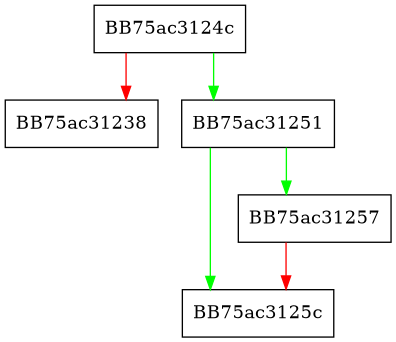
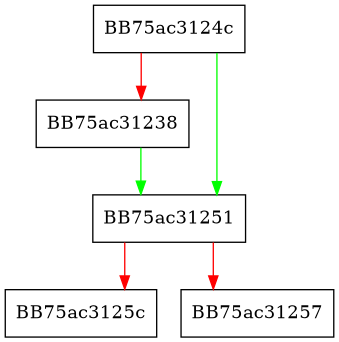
edge "BB75ac31238" -> "BB75ac31251": added
edge "BB75ac31251" -> "BB75ac31257": color green -> red
edge "BB75ac31251" -> "BB75ac3125c": color green -> red
edge "BB75ac31257" -> "BB75ac3125c": removed
